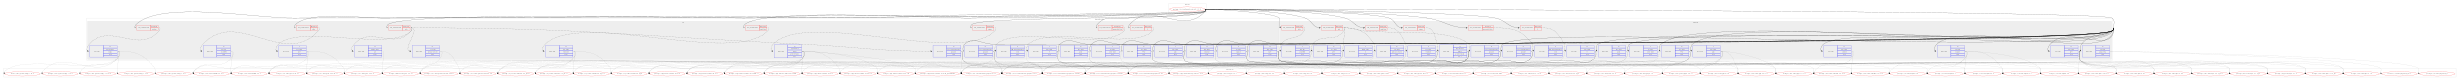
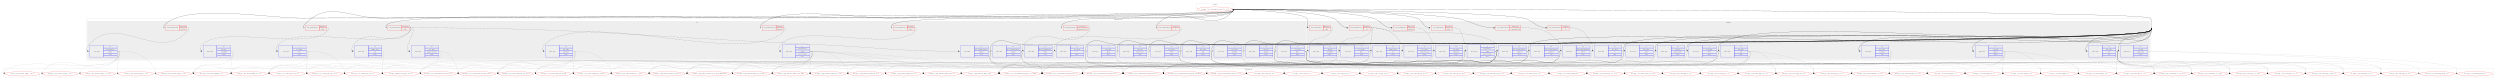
node "portage://app-editors/emacs-26.2": added
